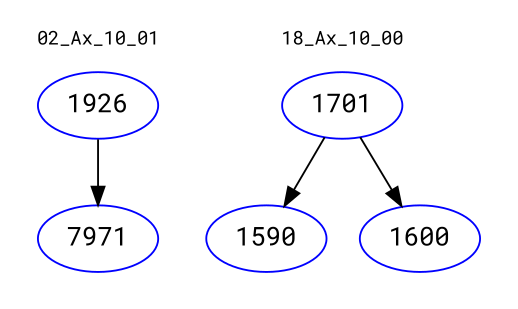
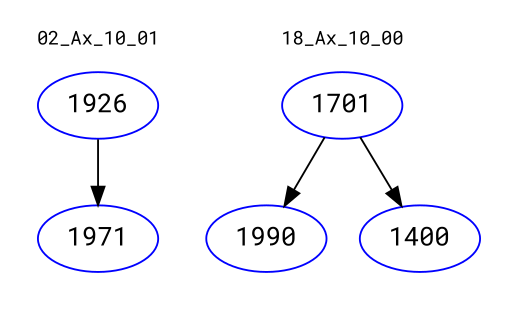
node "7971": label "7971" -> "1971"
node "1590": label "1590" -> "1990"
node "1600": label "1600" -> "1400"
